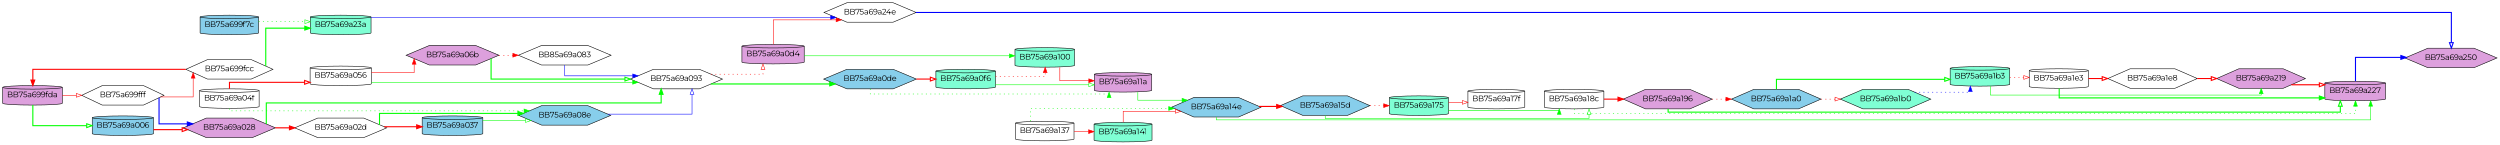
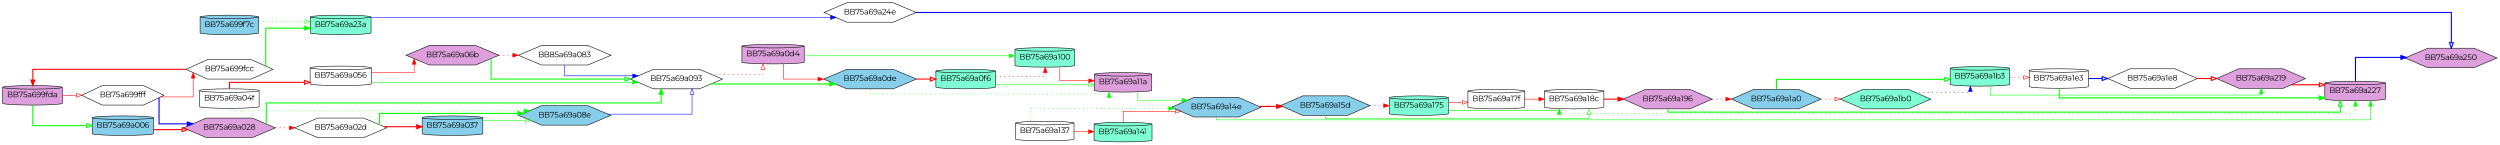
edge "BB75a69a0d4" -> "BB75a69a24e": now "BB75a69a0d4" -> "BB75a69a0de"
edge "BB75a69a1e3" -> "BB75a69a1e8": color red -> blue
edge "BB75a69a17f" -> "BB75a69a18c": added
edge "BB75a69a028" -> "BB75a69a02d": style bold -> dotted
